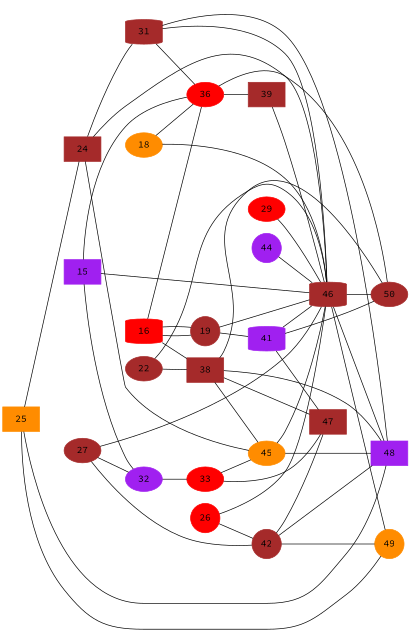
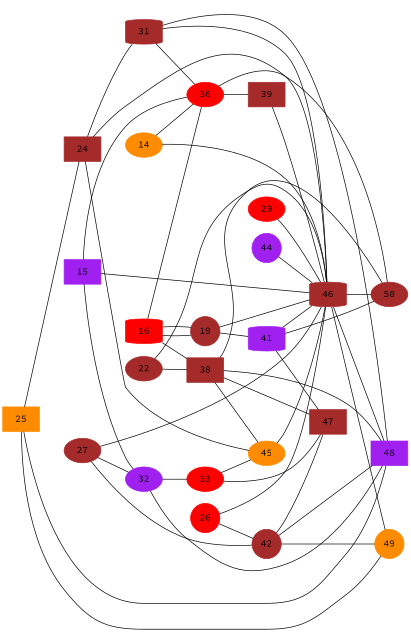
node "18": label "18" -> "14"
edge "45" -- "48": now "32" -- "48"
